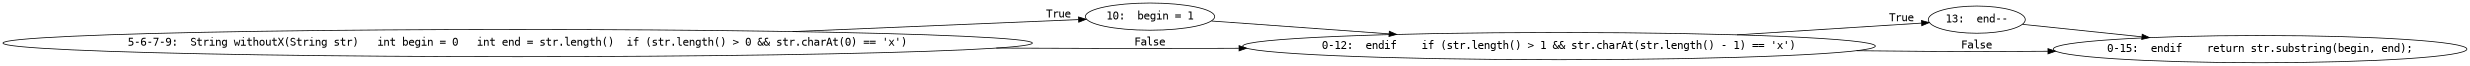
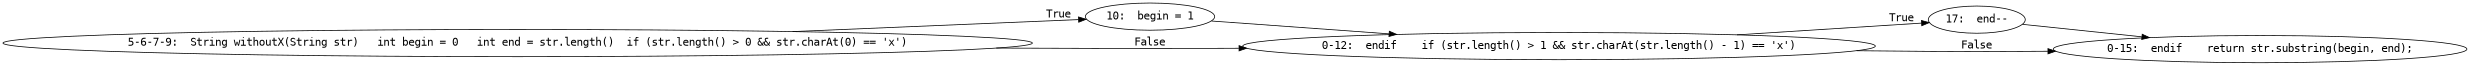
node "13:  end--": label "13:  end--" -> "17:  end--"
